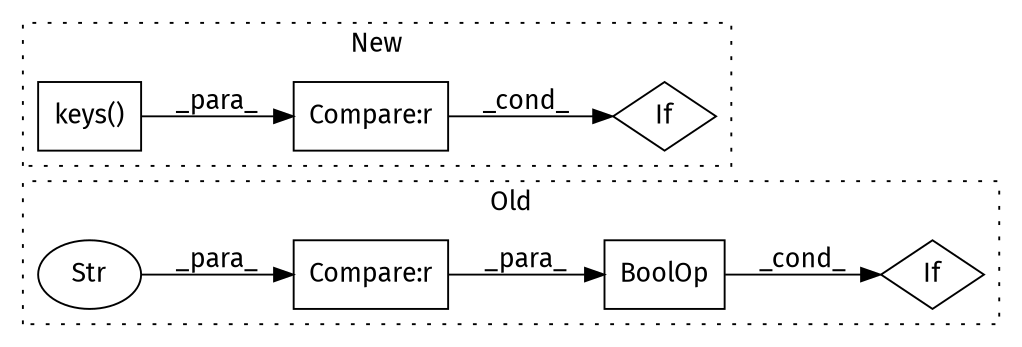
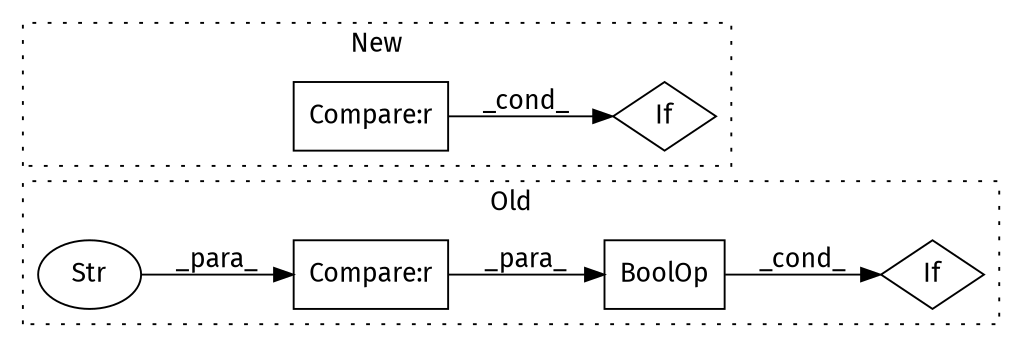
node "keys()": removed
